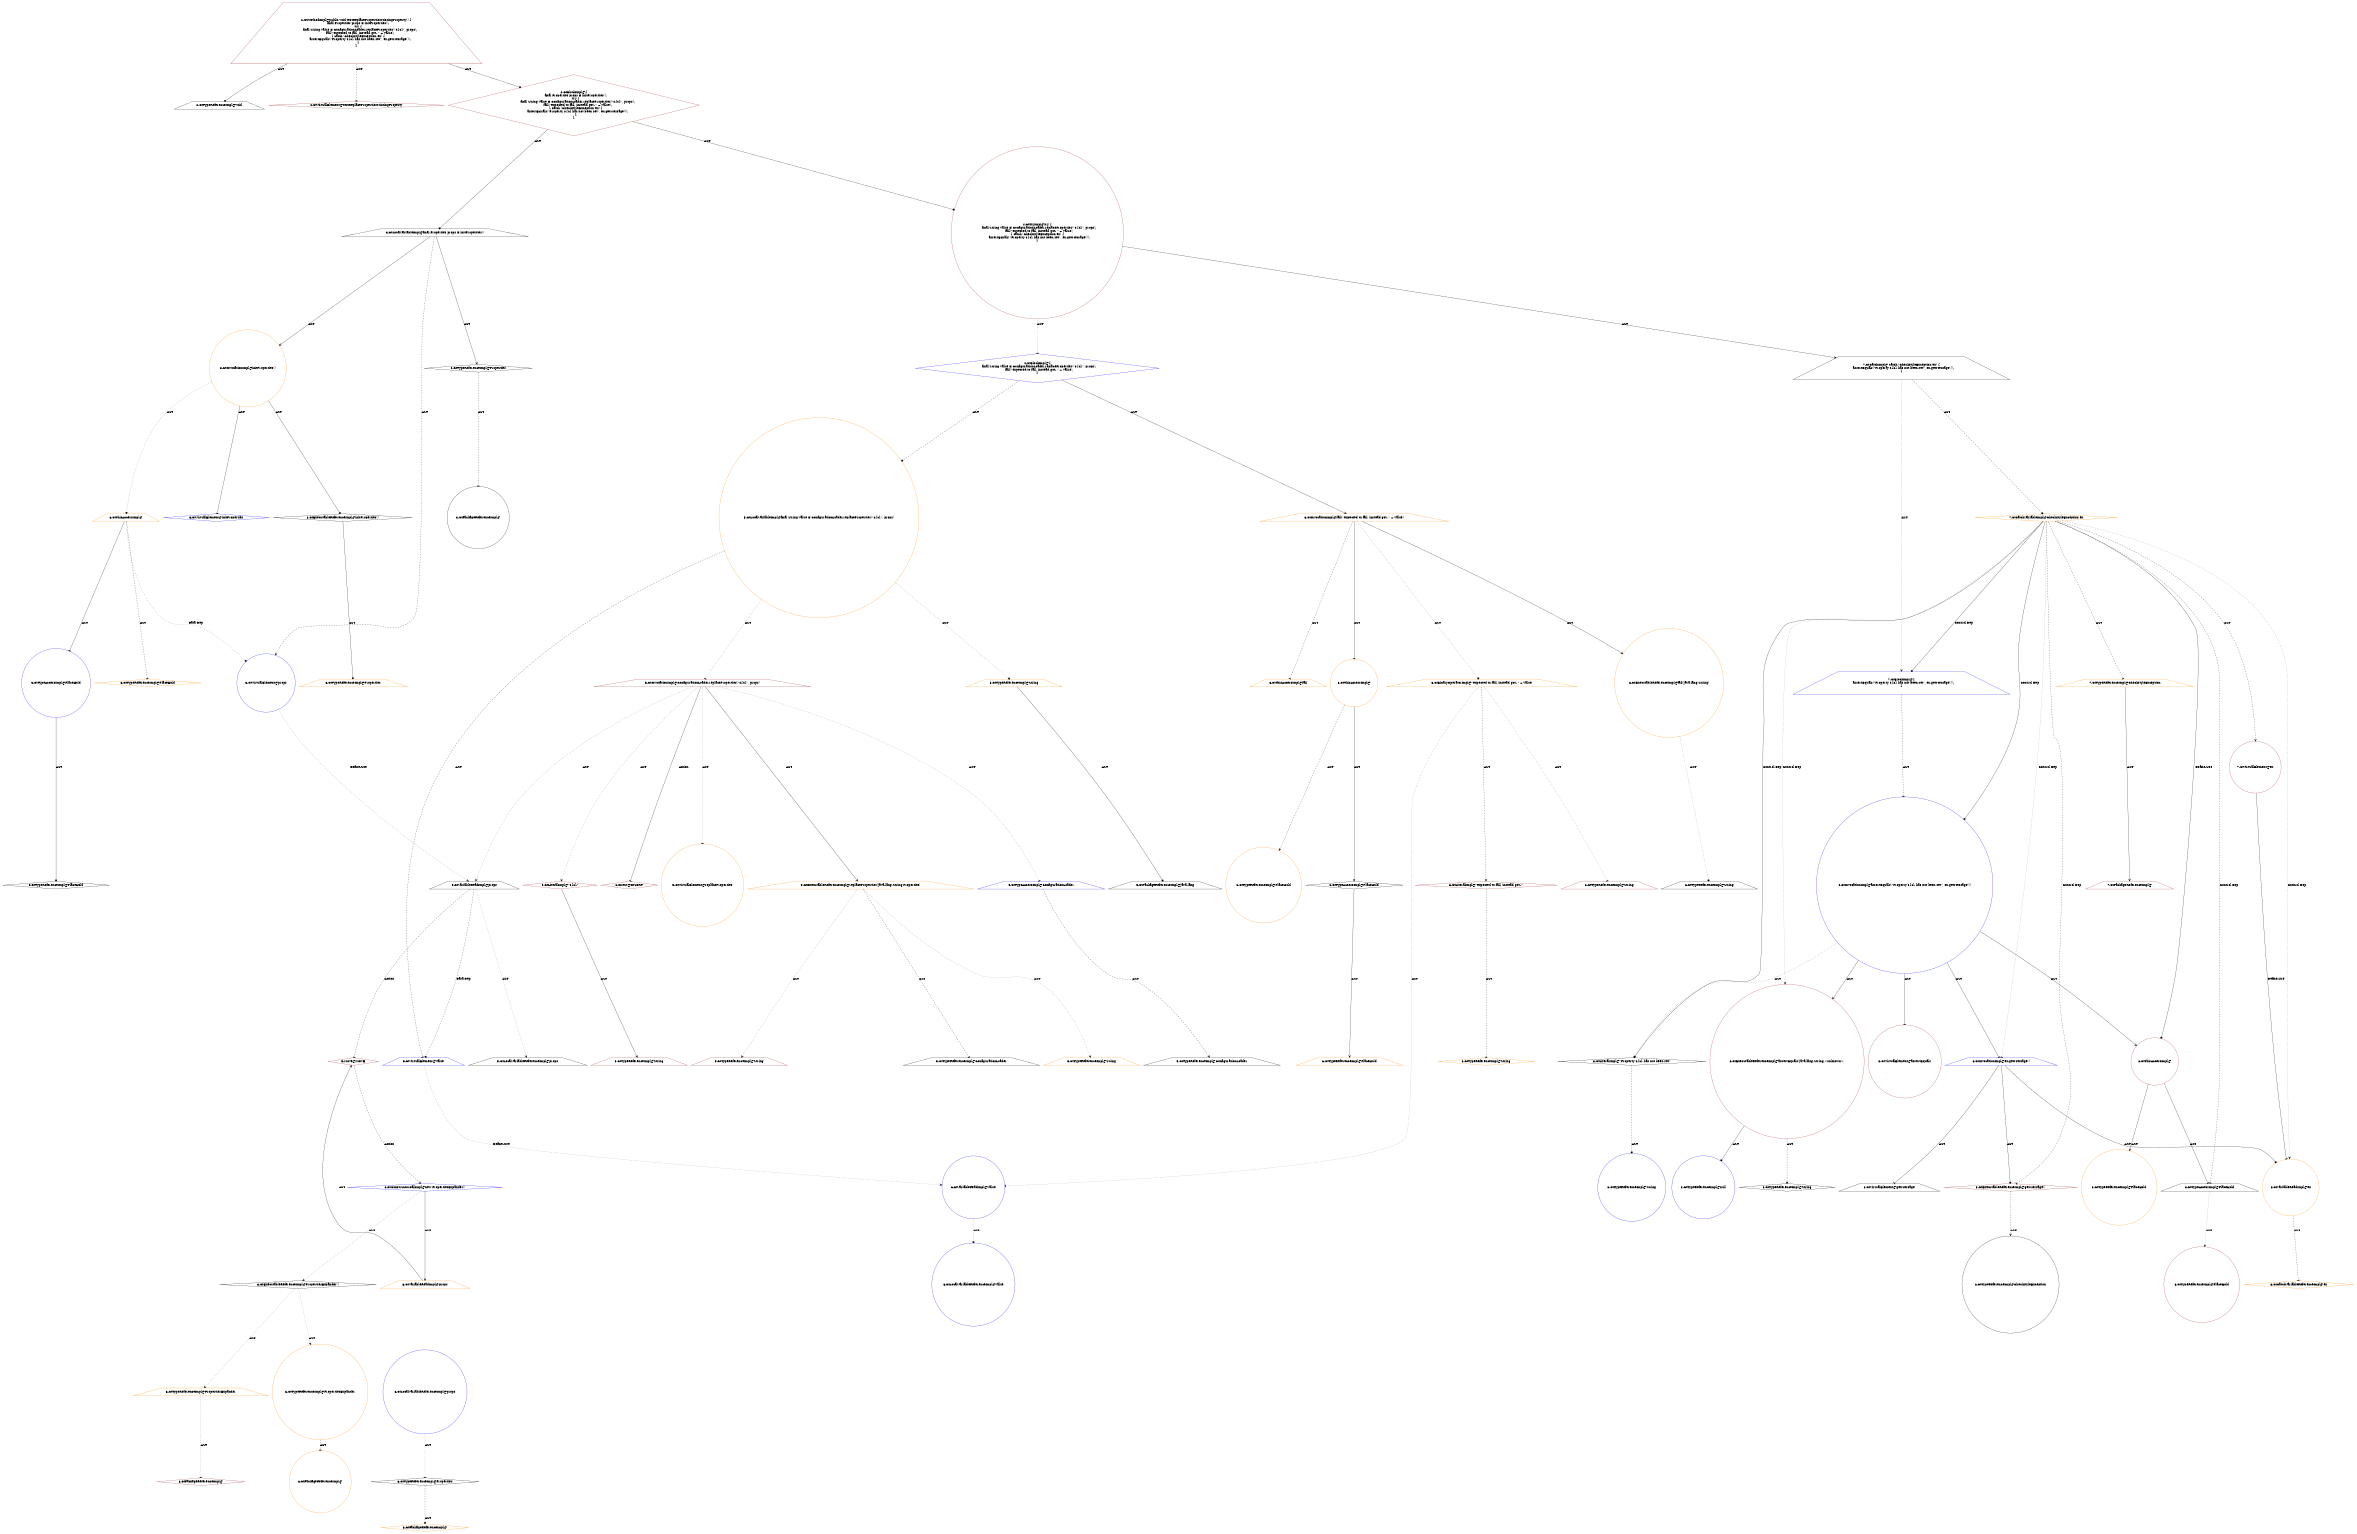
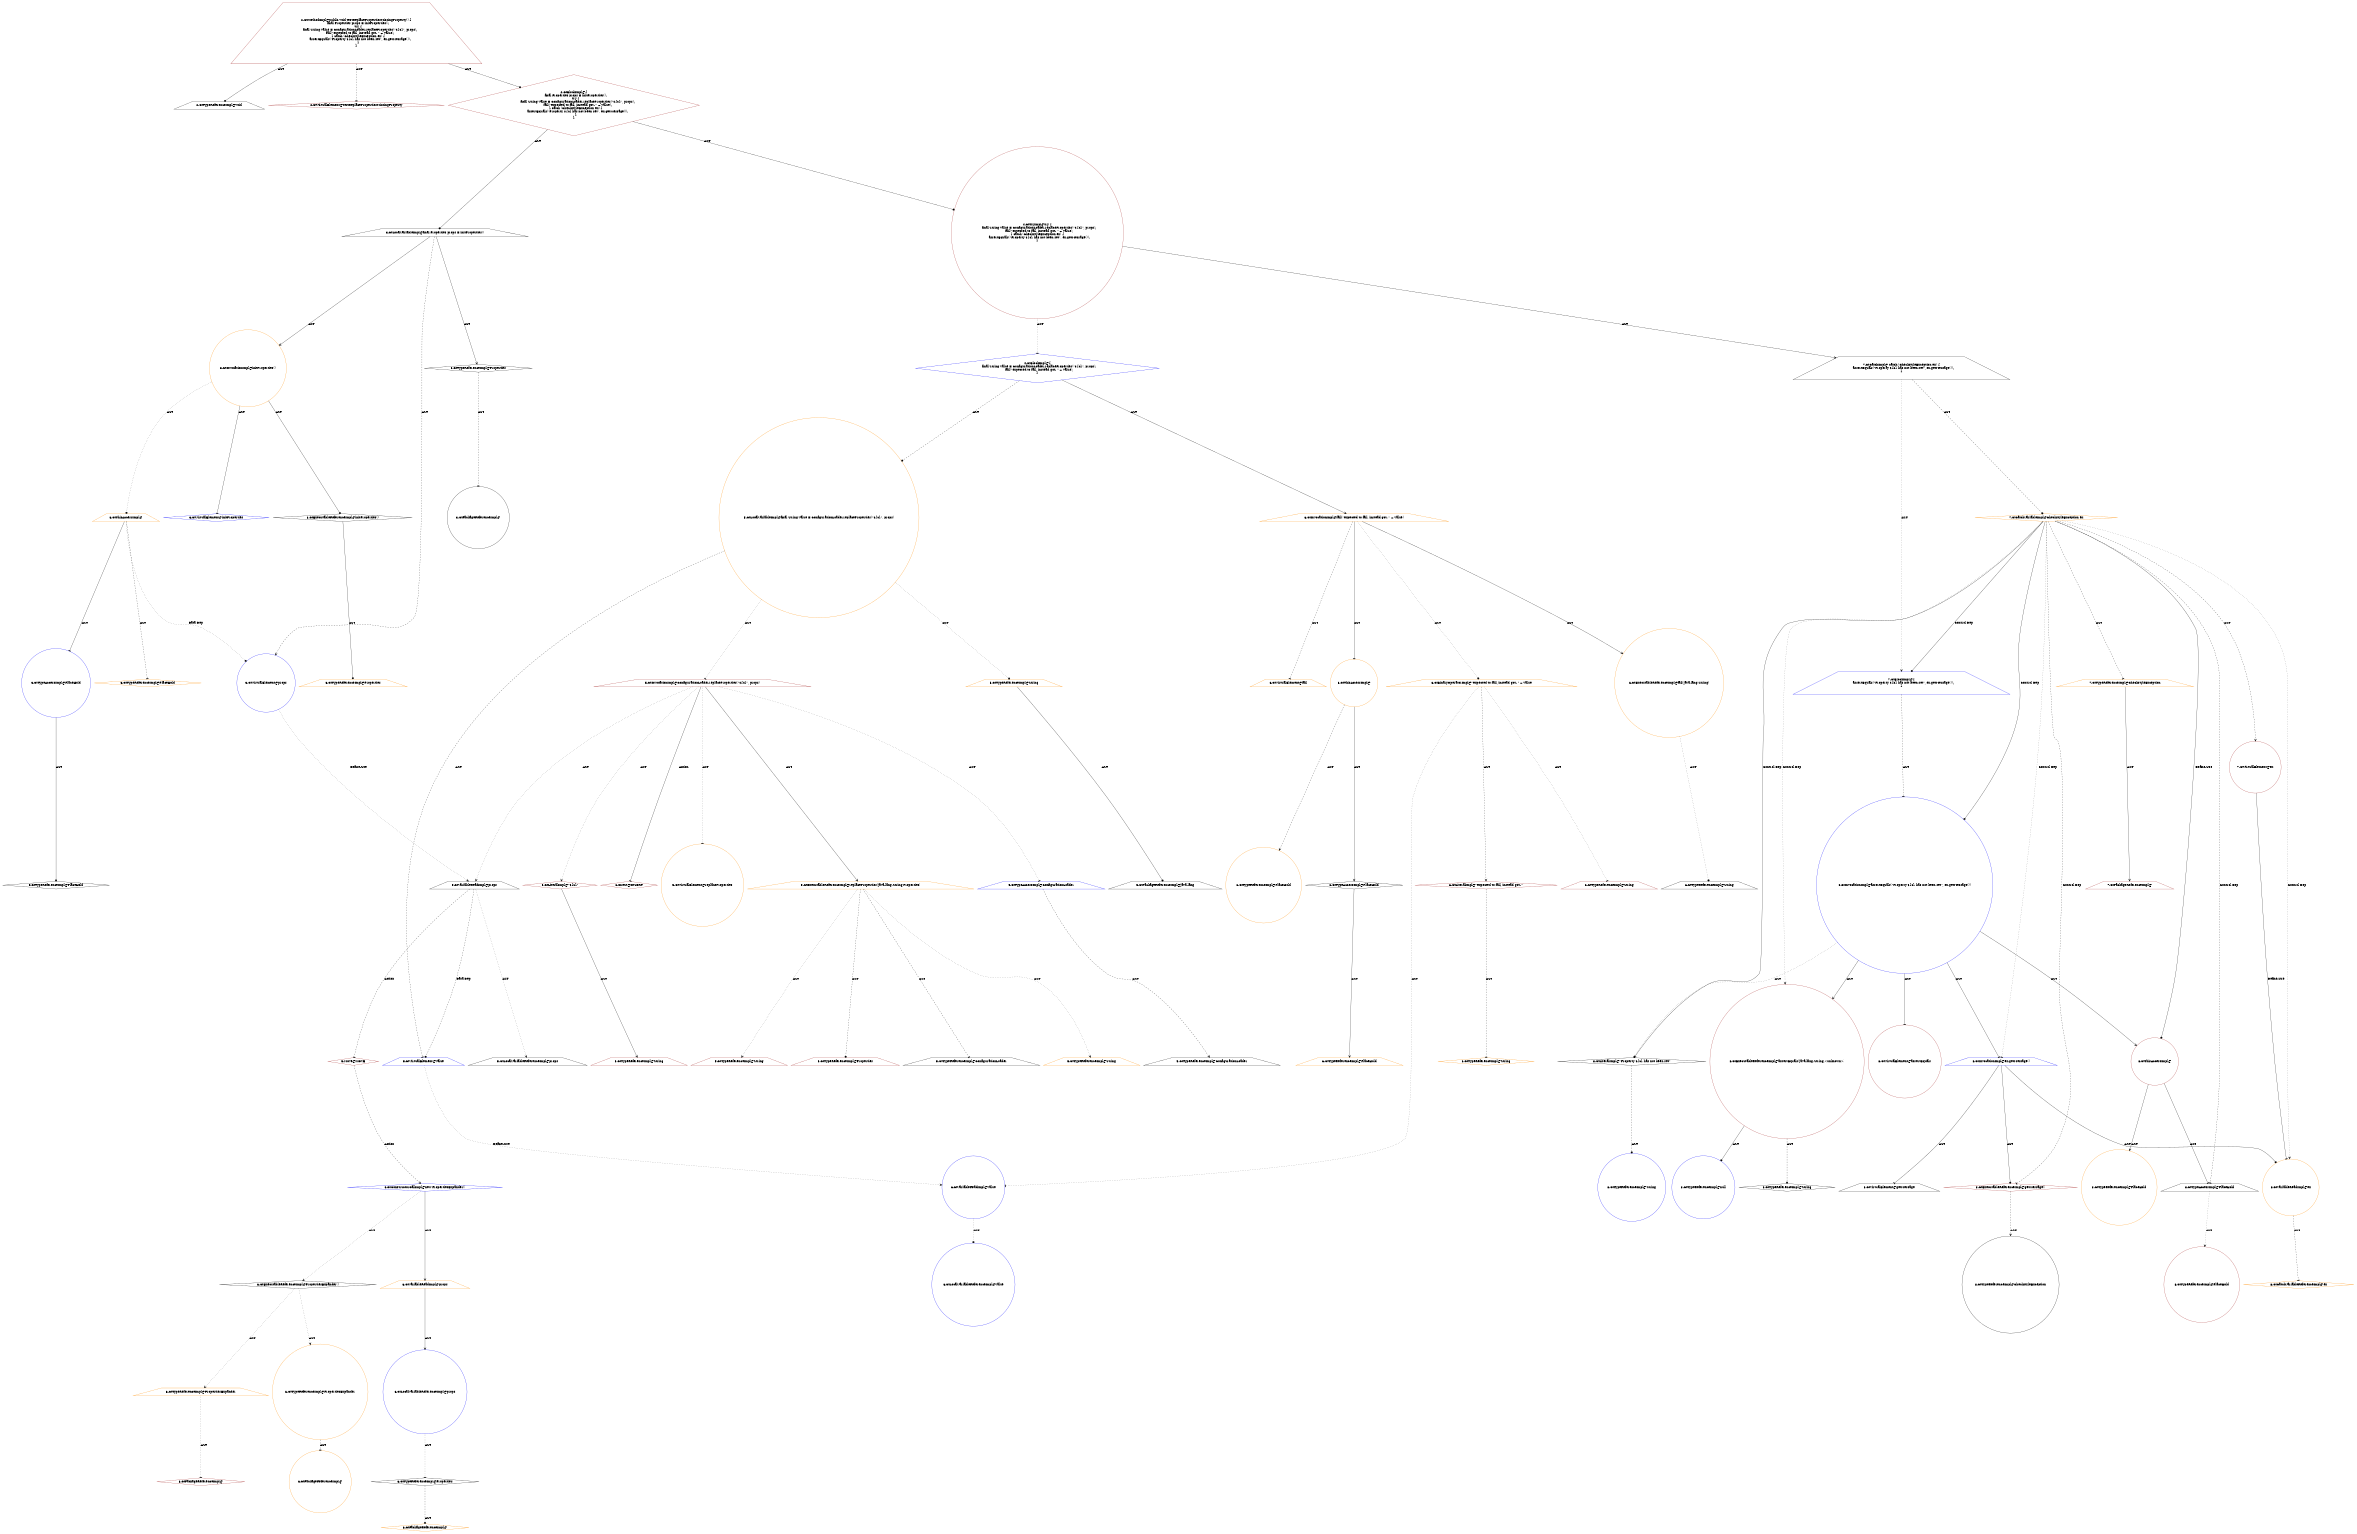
node "6:CtThisAccessImpl@fail": label "6:CtThisAccessImpl@fail" -> "6:CtVirtualElement@fail"
node "5:CtTypeReferenceImpl@Properties": added
edge "6:CtVariableReadImpl@props" -> "5:Move@MOVE": now "6:CtVariableReadImpl@props" -> "6:CtLocalVariableReferenceImpl@props"
